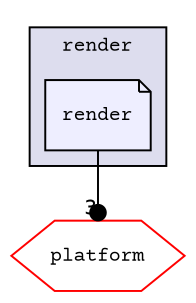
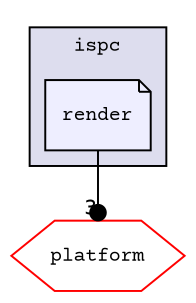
cluster "render": label "render" -> "ispc"
